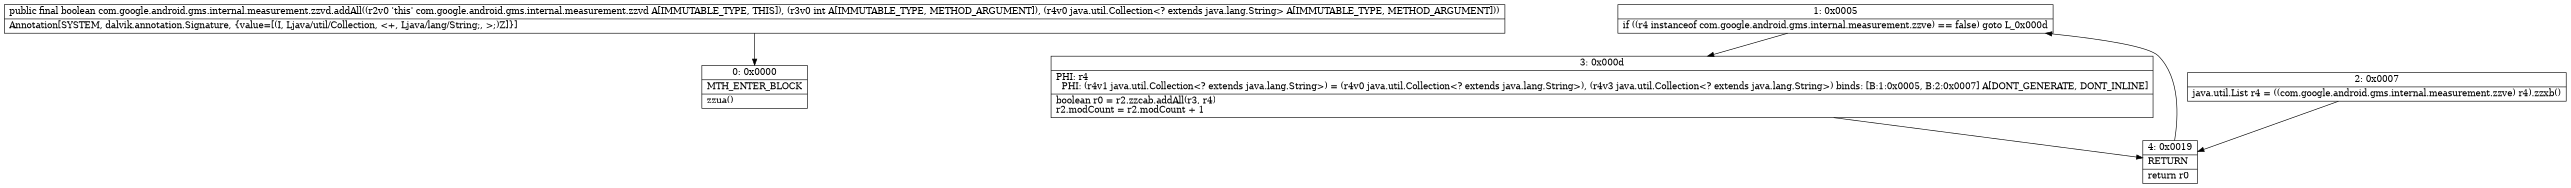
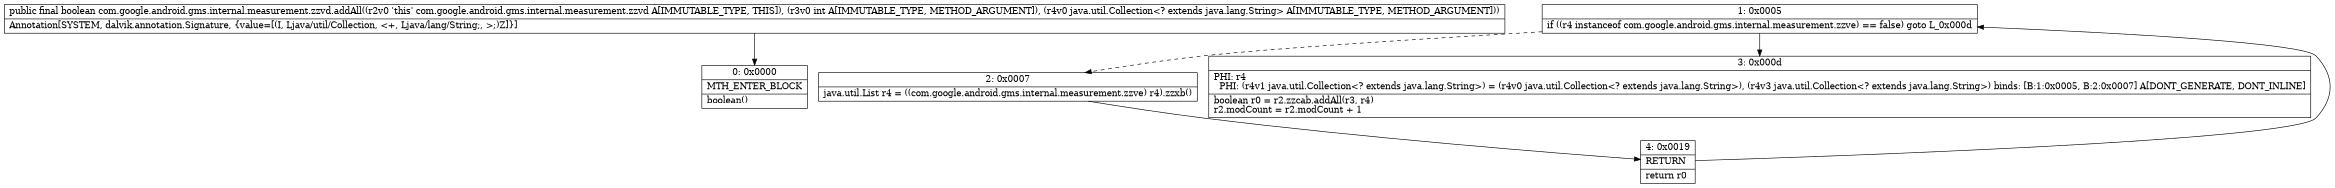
edge "1: 0x0005" -> "2: 0x0007": added
node "0: 0x0000": text "zzua()" -> "boolean()"
edge "3: 0x000d" -> "4: 0x0019": removed
